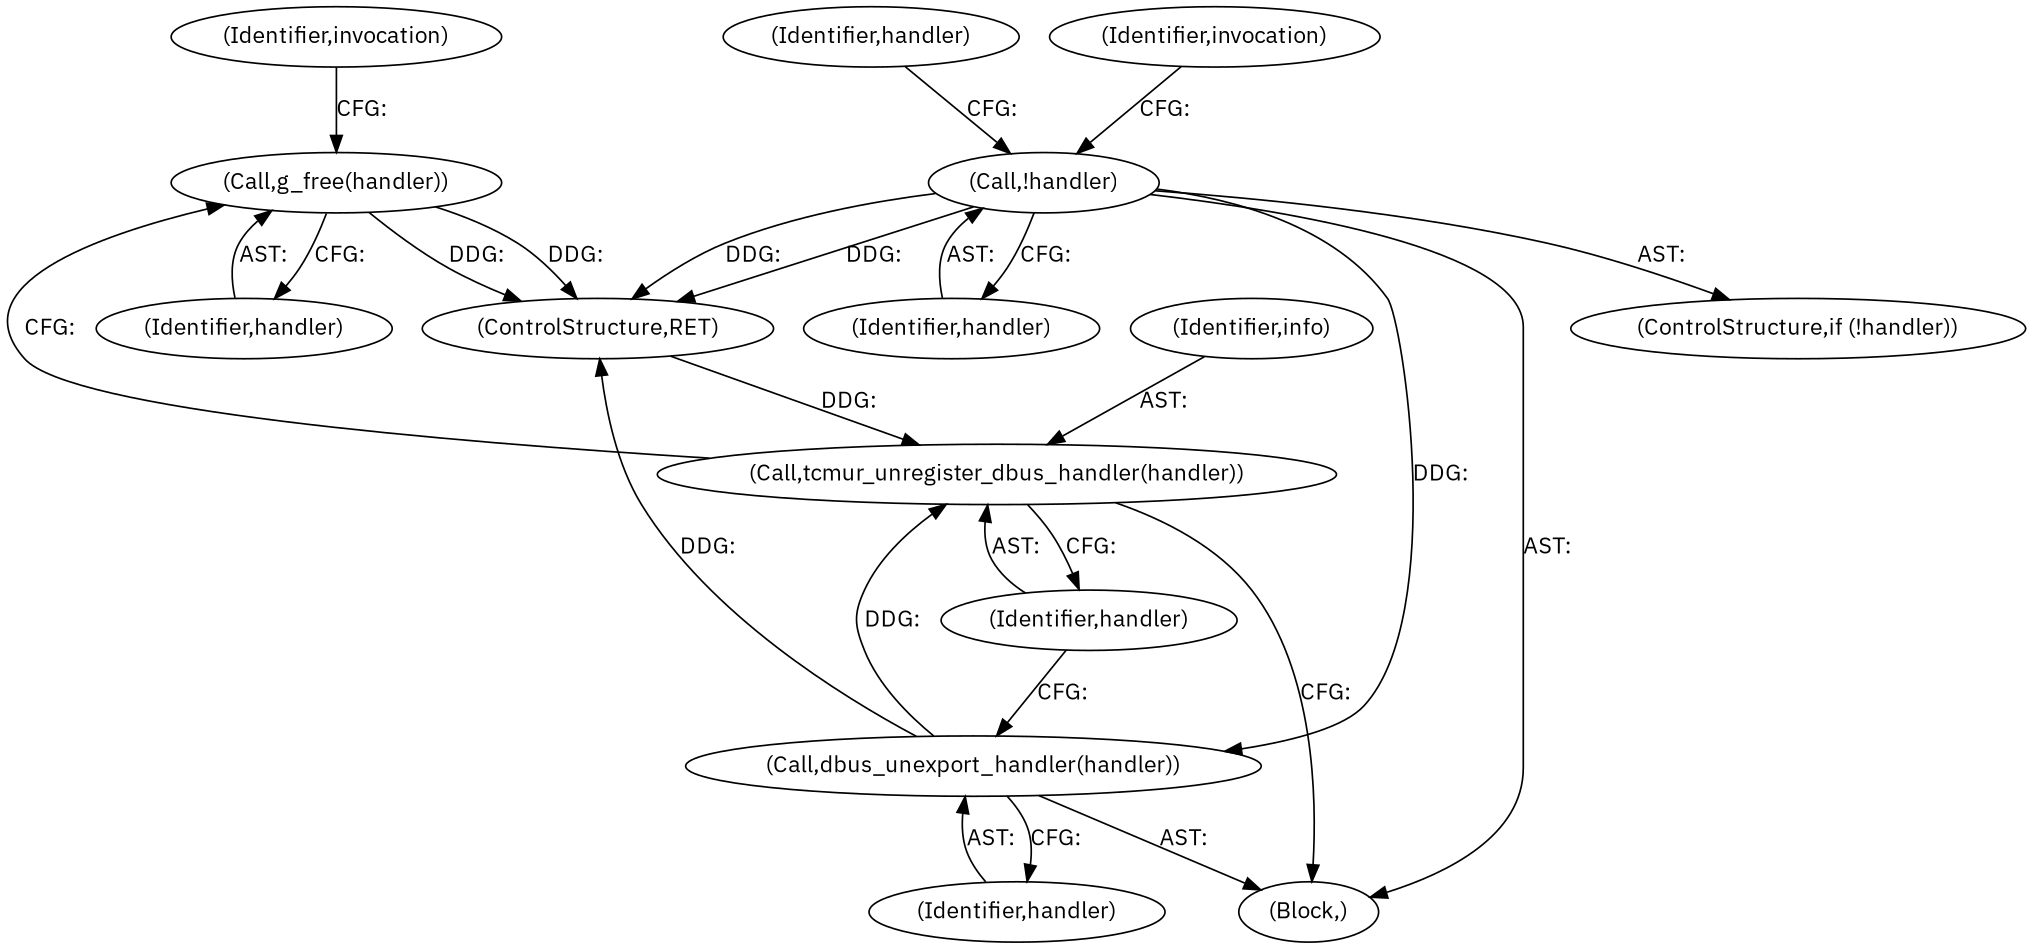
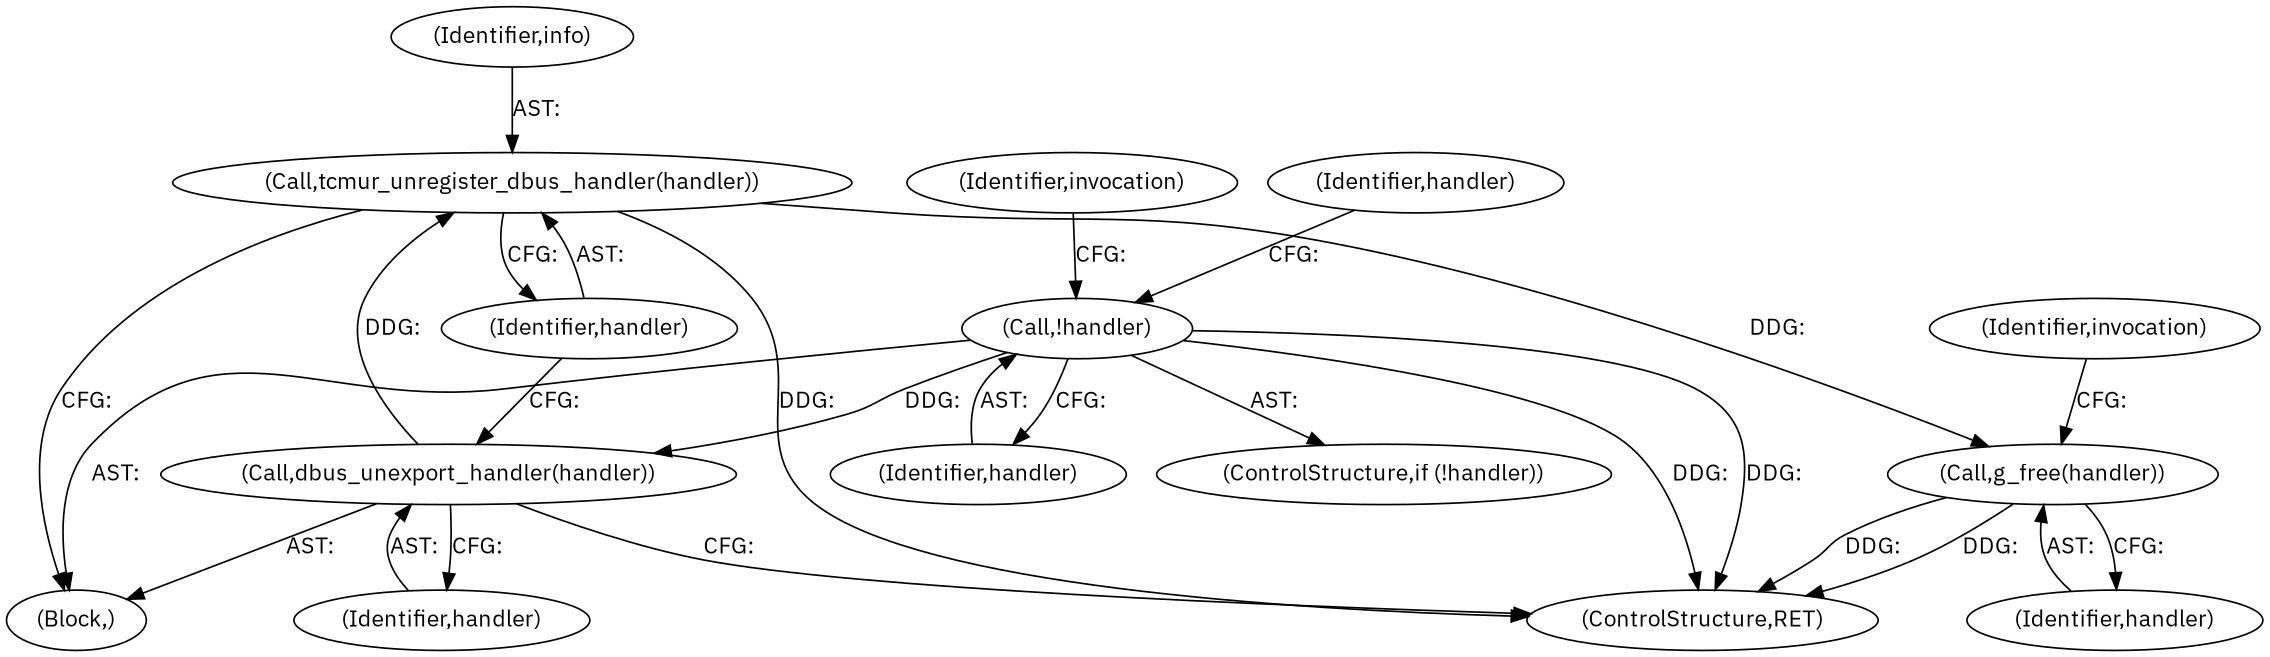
edge "(Call,tcmur_unregister_dbus_handler(handler))" -> "(Call,g_free(handler))": label "CFG: " -> "DDG: "
edge "(ControlStructure,RET)" -> "(Call,tcmur_unregister_dbus_handler(handler))": reversed
edge "(Call,dbus_unexport_handler(handler))" -> "(ControlStructure,RET)": label "DDG: " -> "CFG: "
